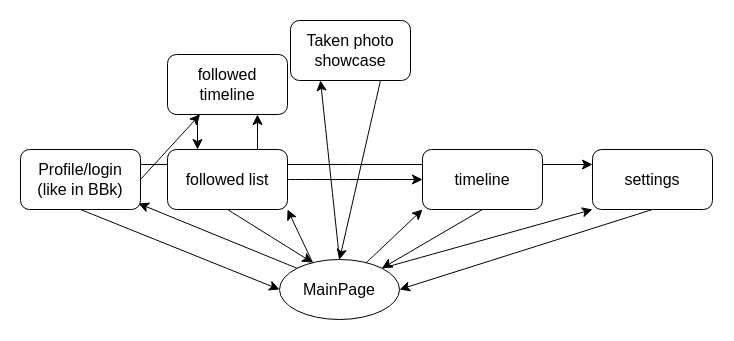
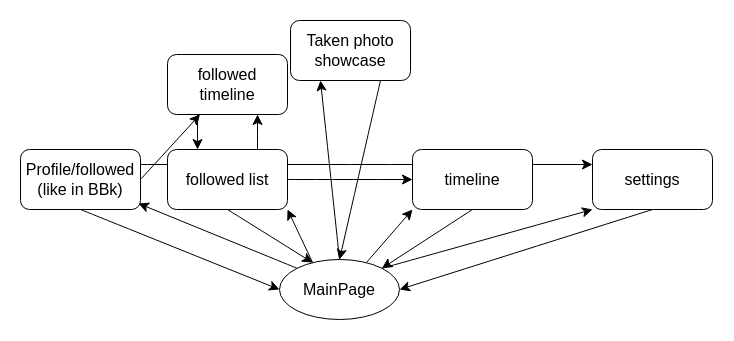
node "Profile/login (like in BBk)": label "Profile/login (like in BBk)" -> "Profile/followed (like in BBk)"
node "timeline": moved (483, 180) -> (473, 180)
